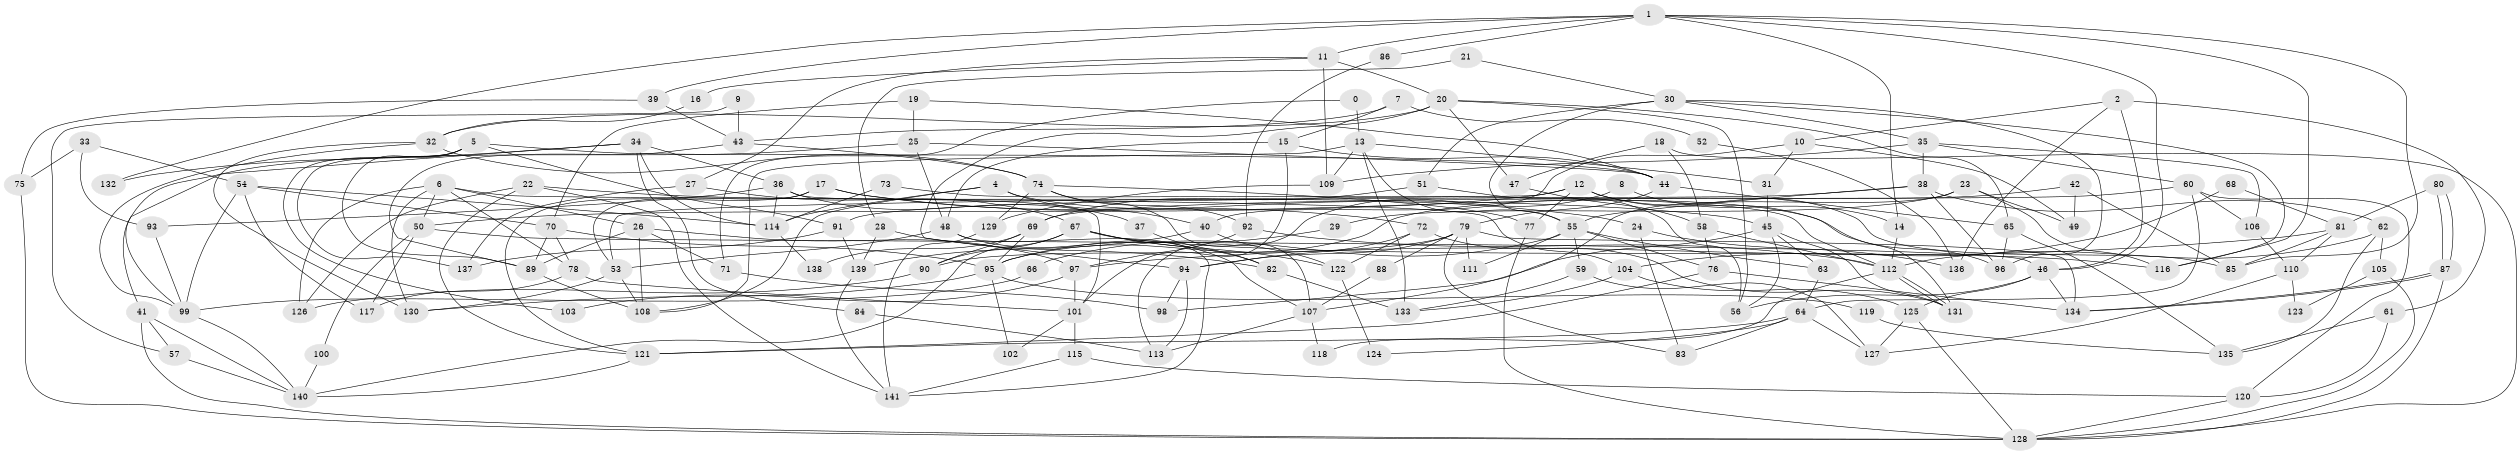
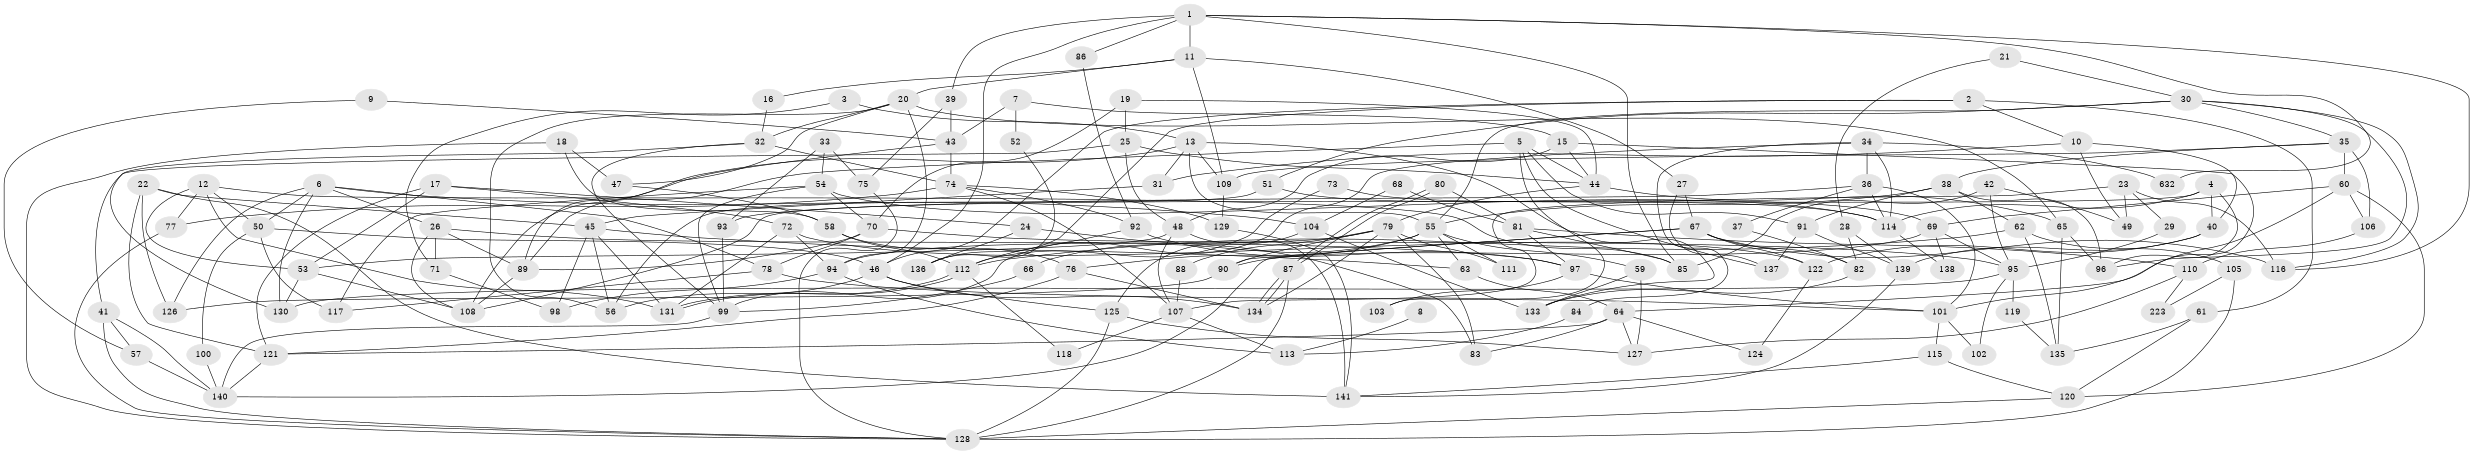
node "0": label "0" -> "3"
node "132": label "132" -> "632"
node "14": removed
node "123": label "123" -> "223"
